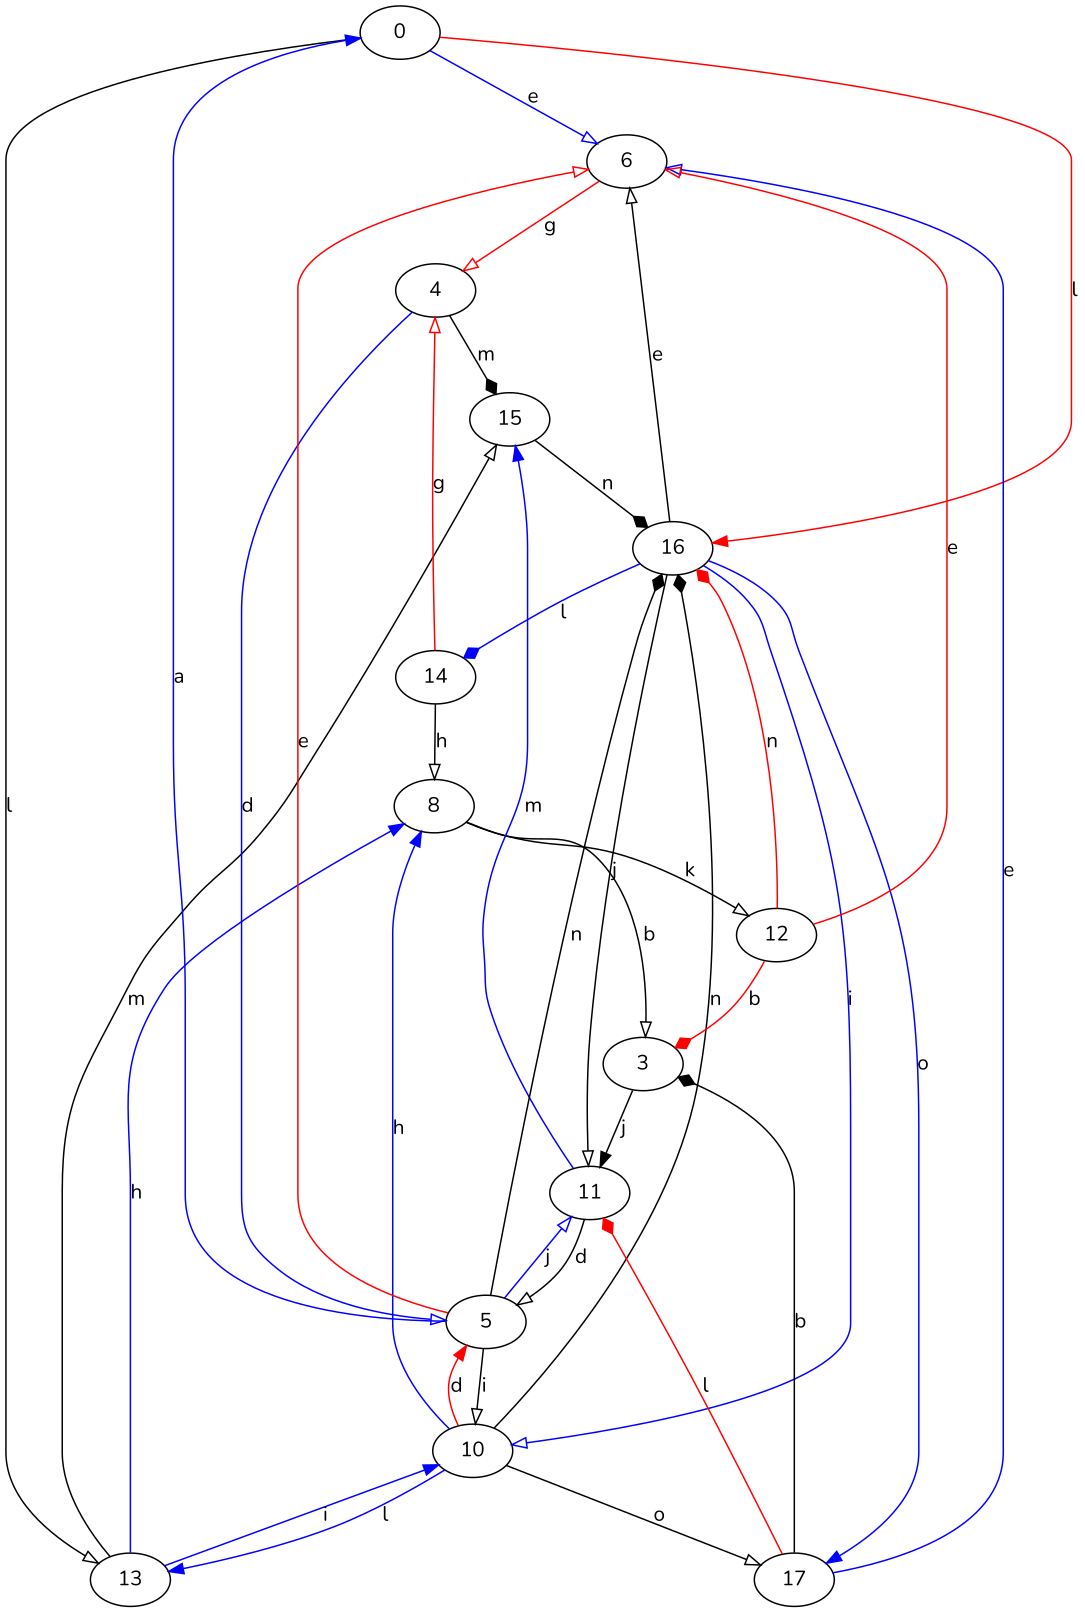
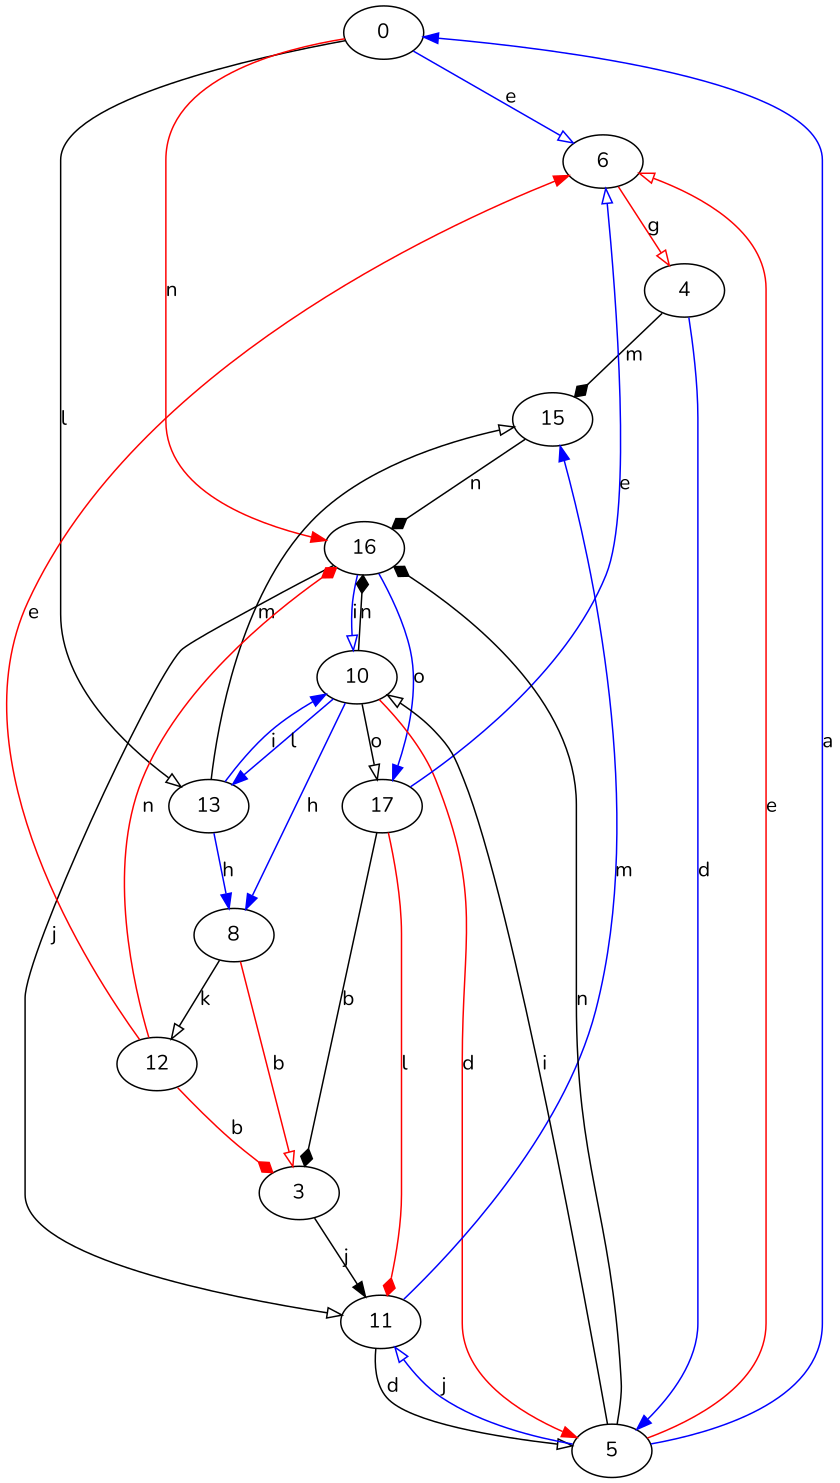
edge "0" -> "16": label "l" -> "n"
edge "16" -> "6": removed, label "e"
edge "12" -> "6": arrowhead onormal -> normal
node "14": removed
edge "4" -> "5": arrowhead onormal -> normal
edge "8" -> "3": color black -> red
